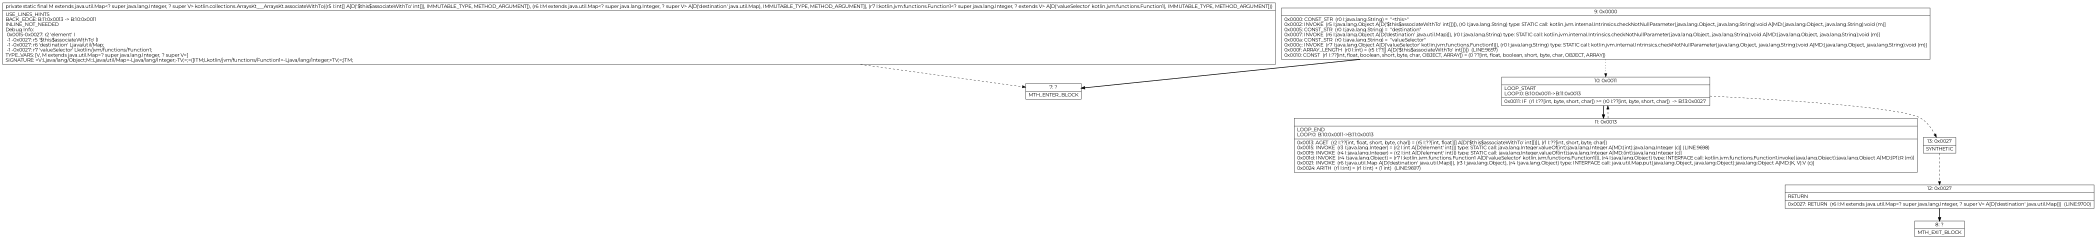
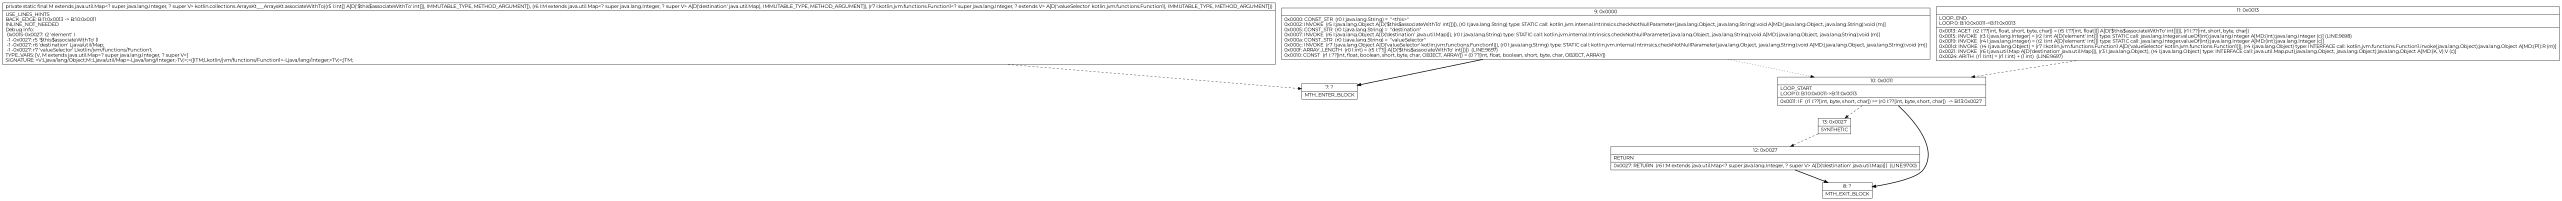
edge "10: 0x0011" -> "11: 0x0013": now "10: 0x0011" -> "8: ?"
